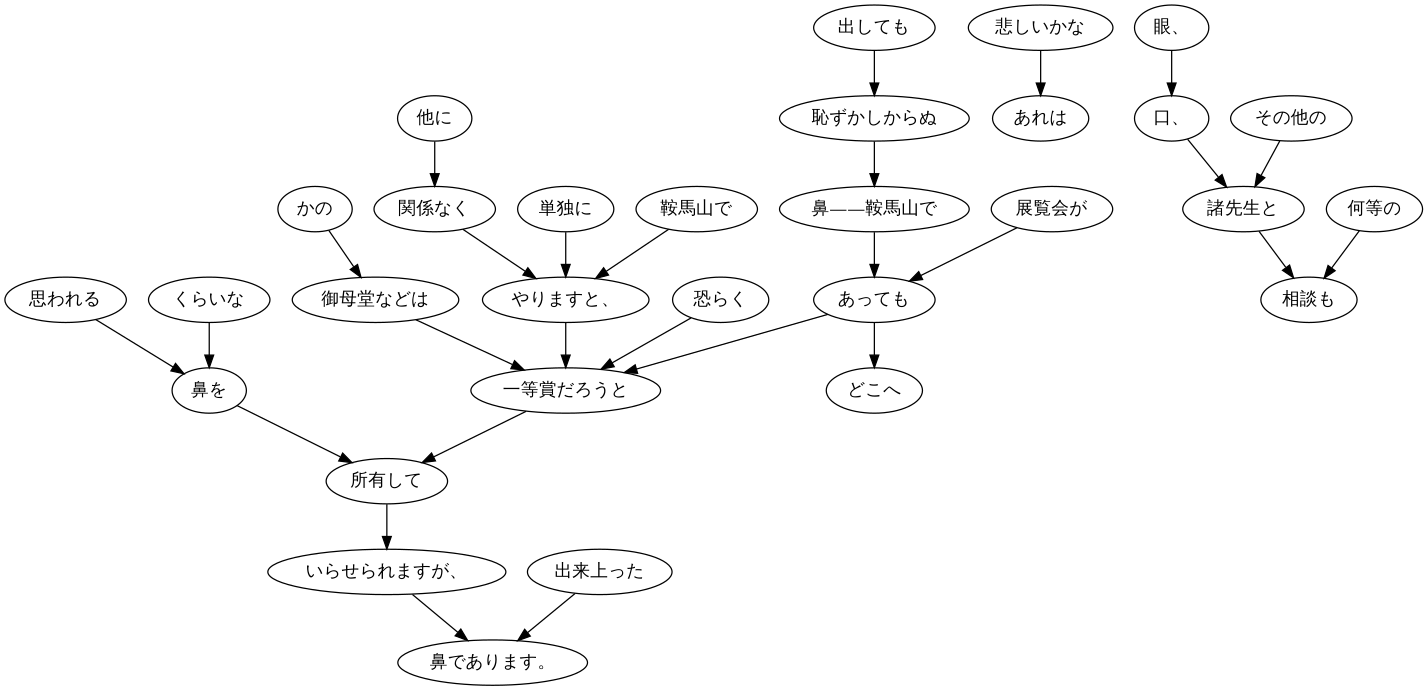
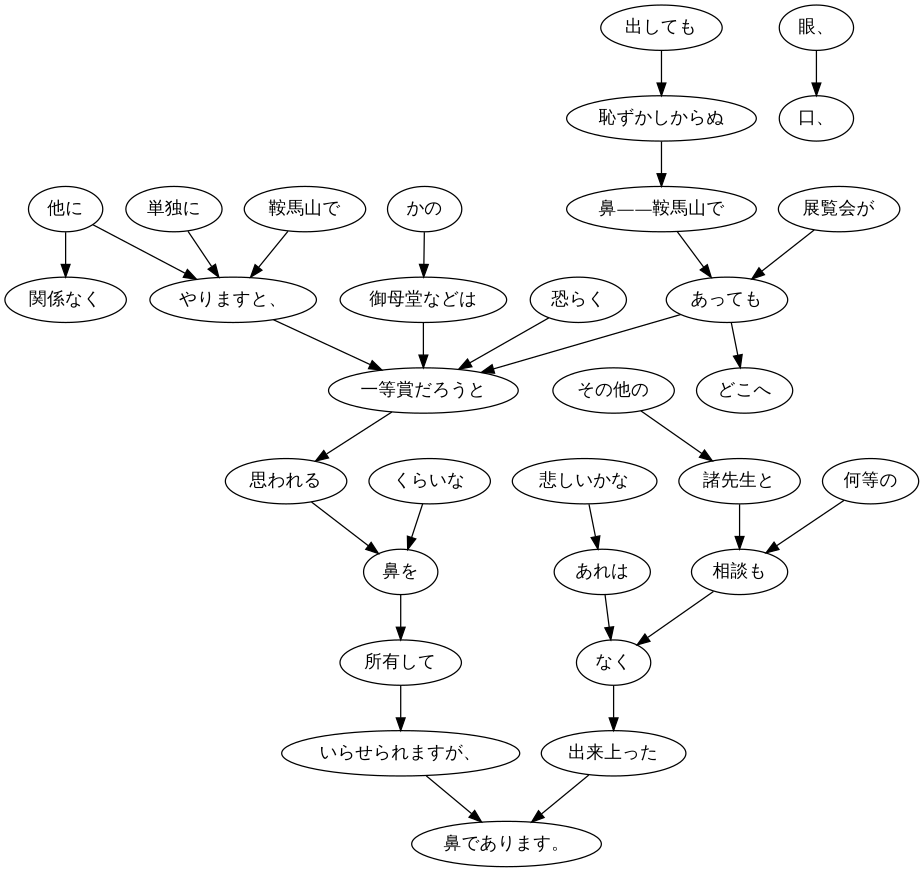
edge "口、" -> "諸先生と": removed
edge "関係なく" -> "やりますと、": now "他に" -> "やりますと、"
edge "一等賞だろうと" -> "所有して": now "一等賞だろうと" -> "思われる"
node "なく": added
